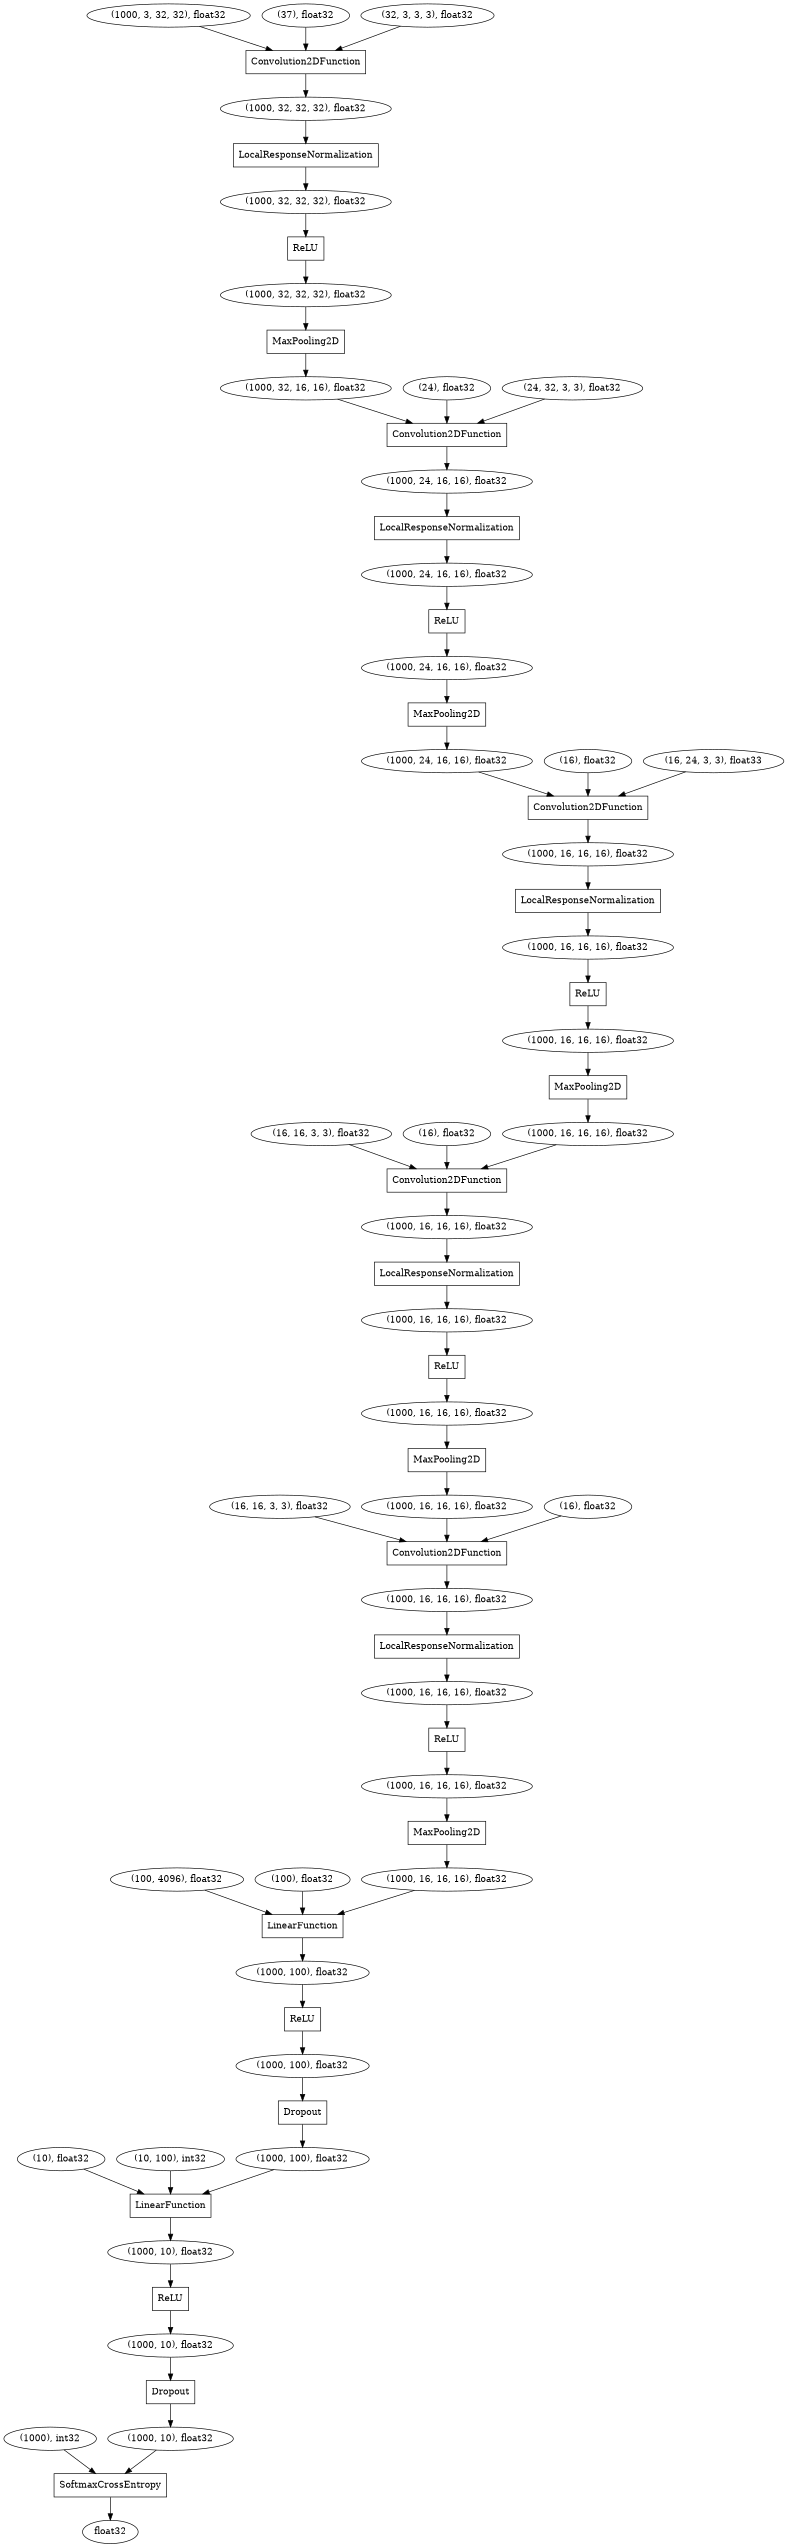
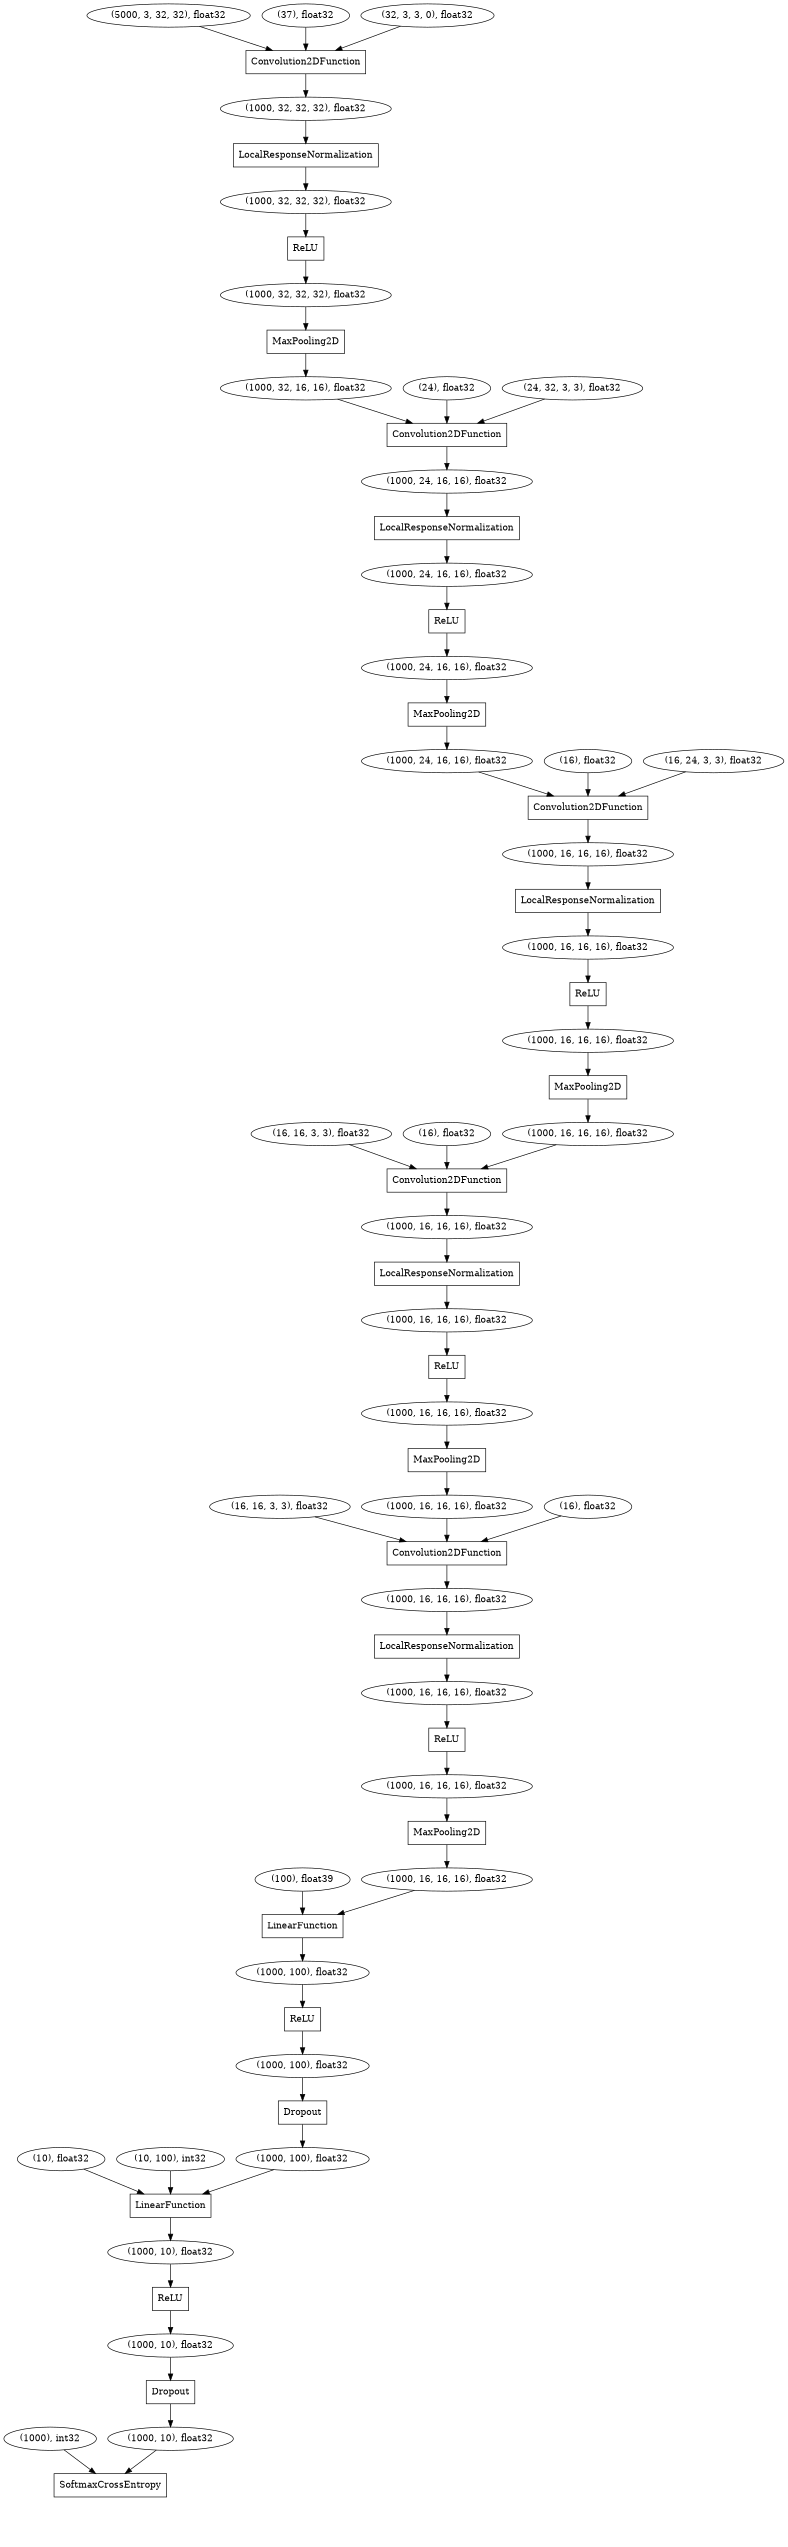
node "(1000, 3, 32, 32), float32": label "(1000, 3, 32, 32), float32" -> "(5000, 3, 32, 32), float32"
node "(32, 3, 3, 3), float32": label "(32, 3, 3, 3), float32" -> "(32, 3, 3, 0), float32"
node "(16, 24, 3, 3), float33": label "(16, 24, 3, 3), float33" -> "(16, 24, 3, 3), float32"
node "(100, 4096), float32": removed
node "(100), float32": label "(100), float32" -> "(100), float39"
node "float32": removed
